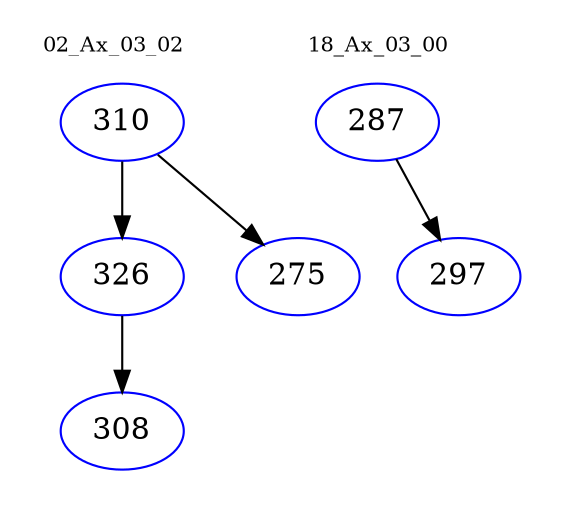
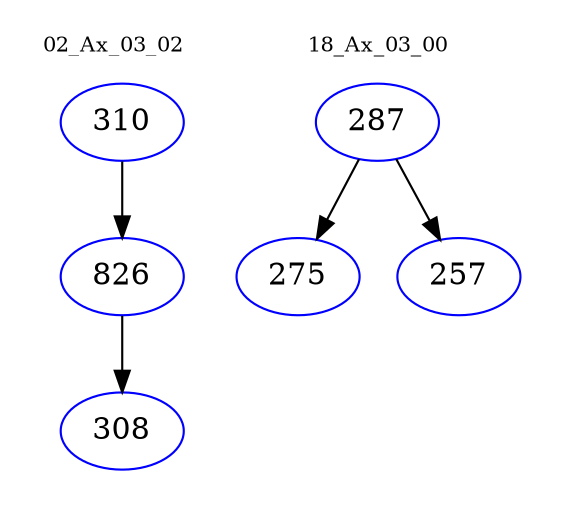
edge "310" -> "275": now "287" -> "275"
node "326": label "326" -> "826"
node "297": label "297" -> "257"
